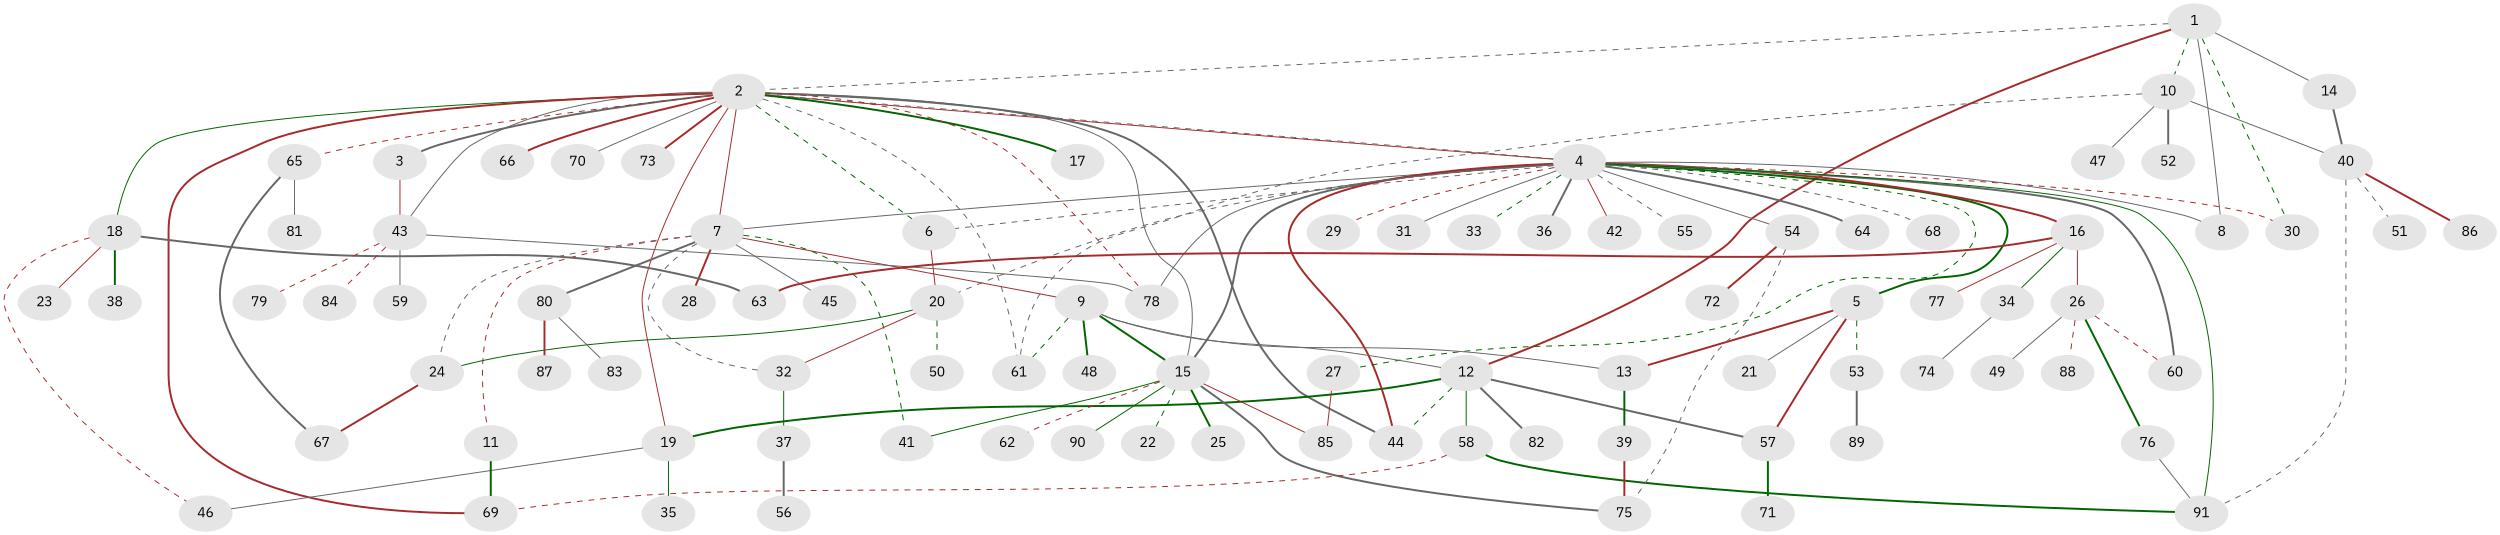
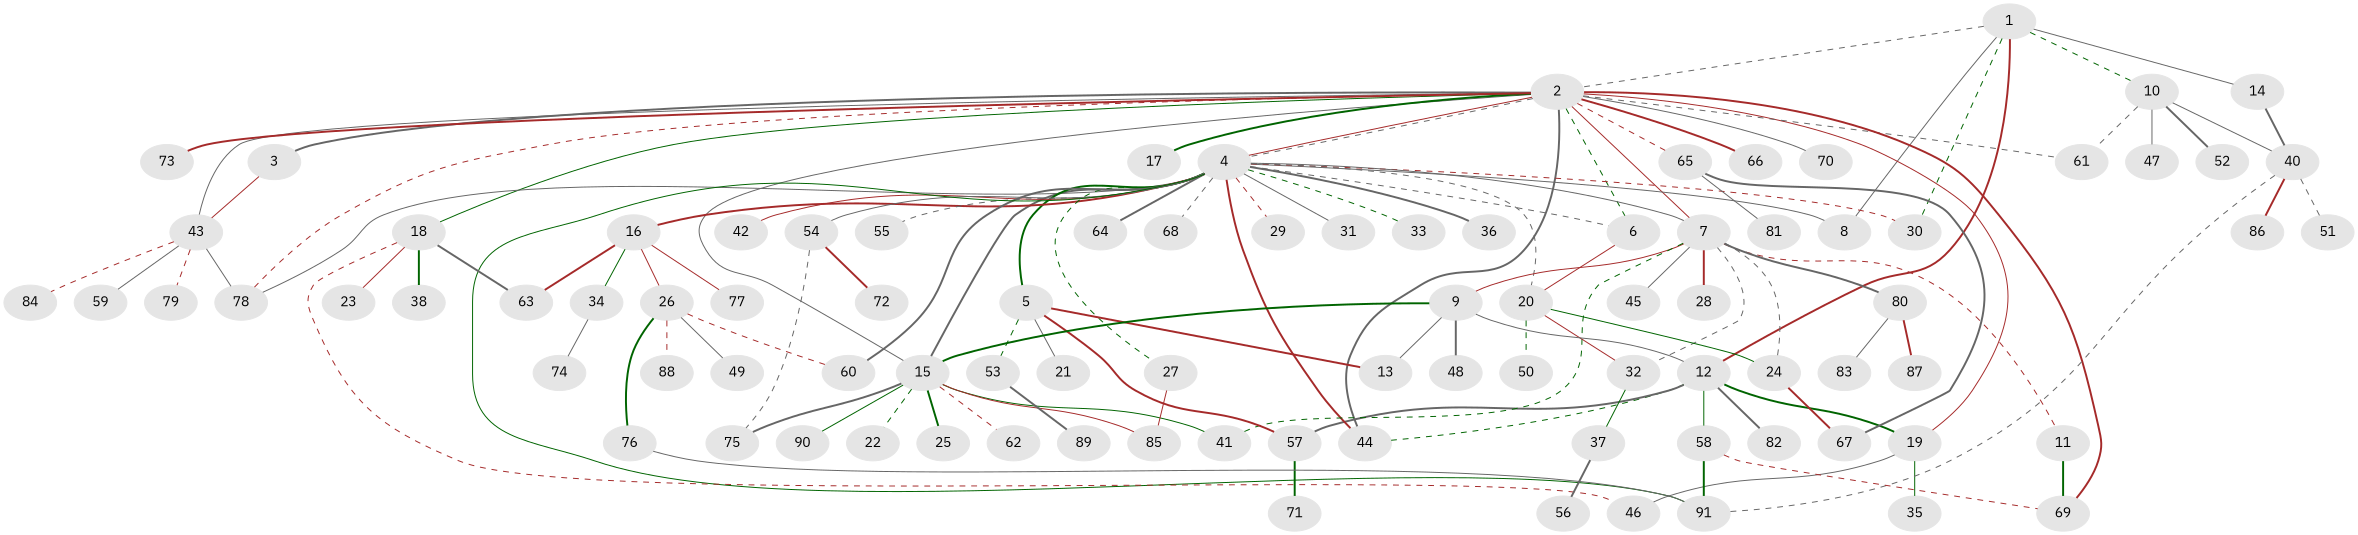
edge "9" -- "61": removed
edge "9" -- "48": color darkgreen -> gray40
node "39": removed
